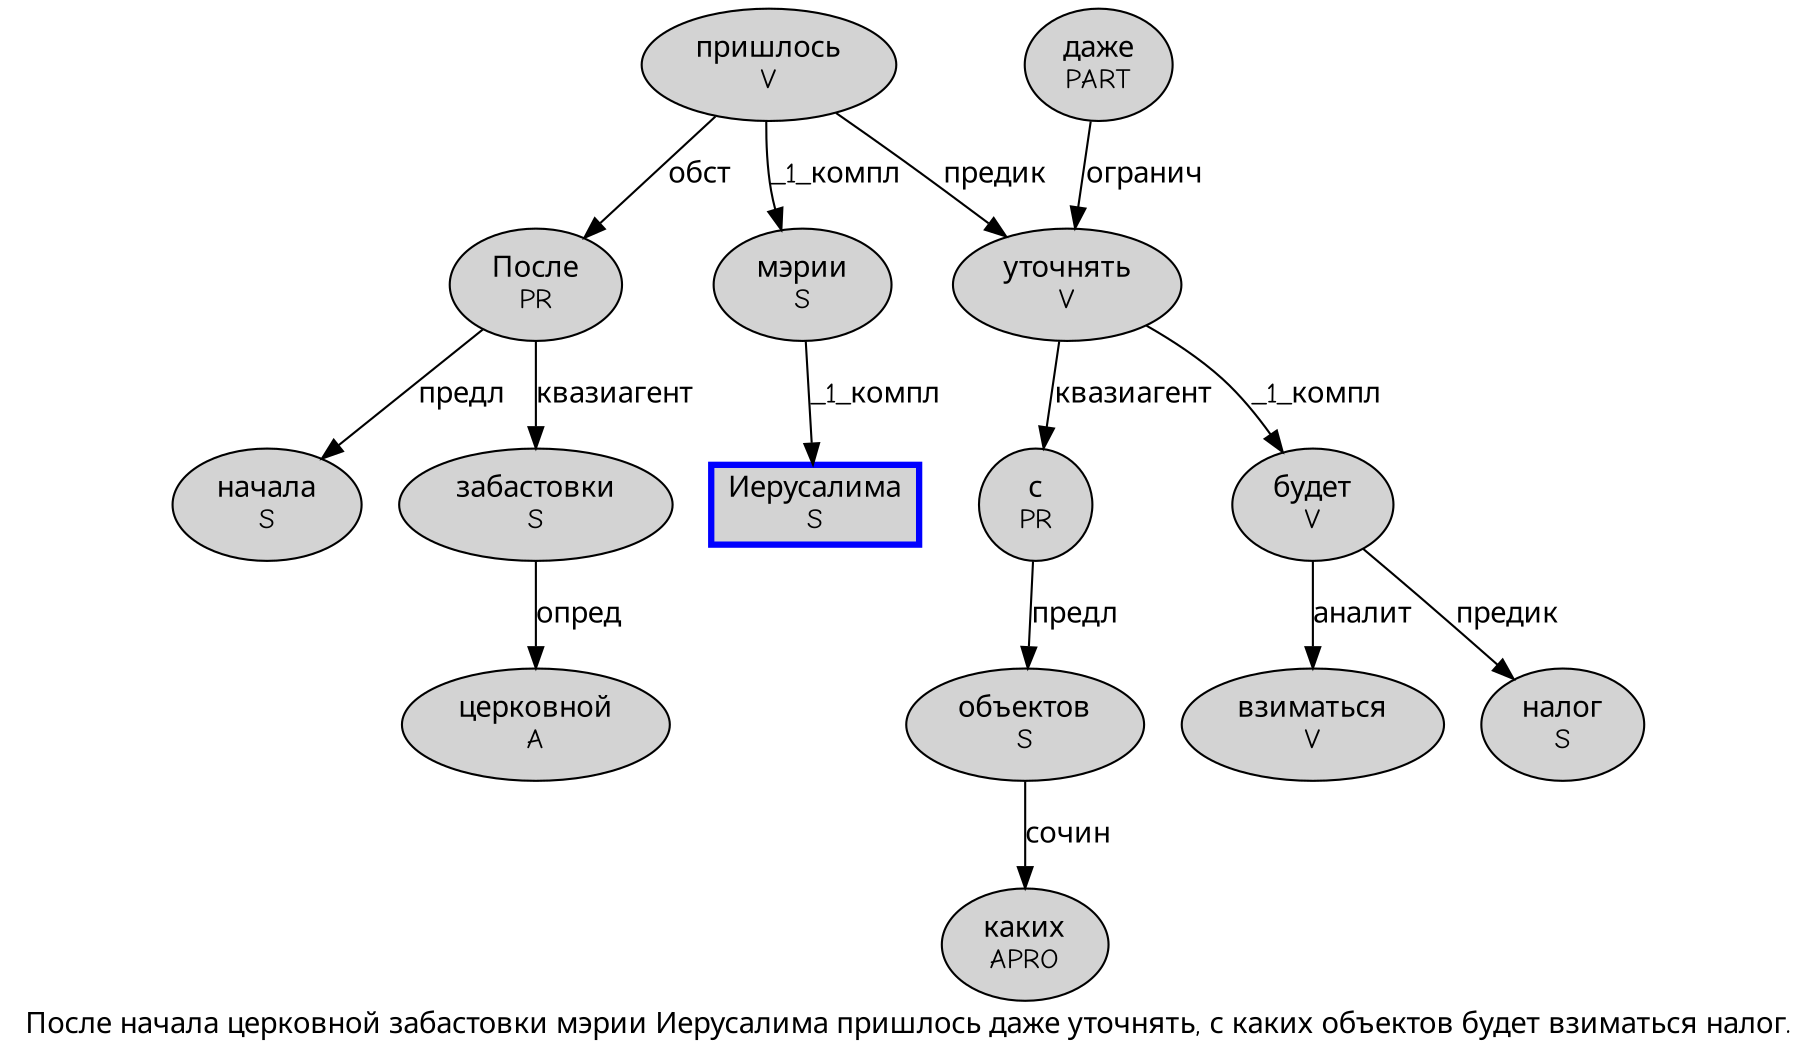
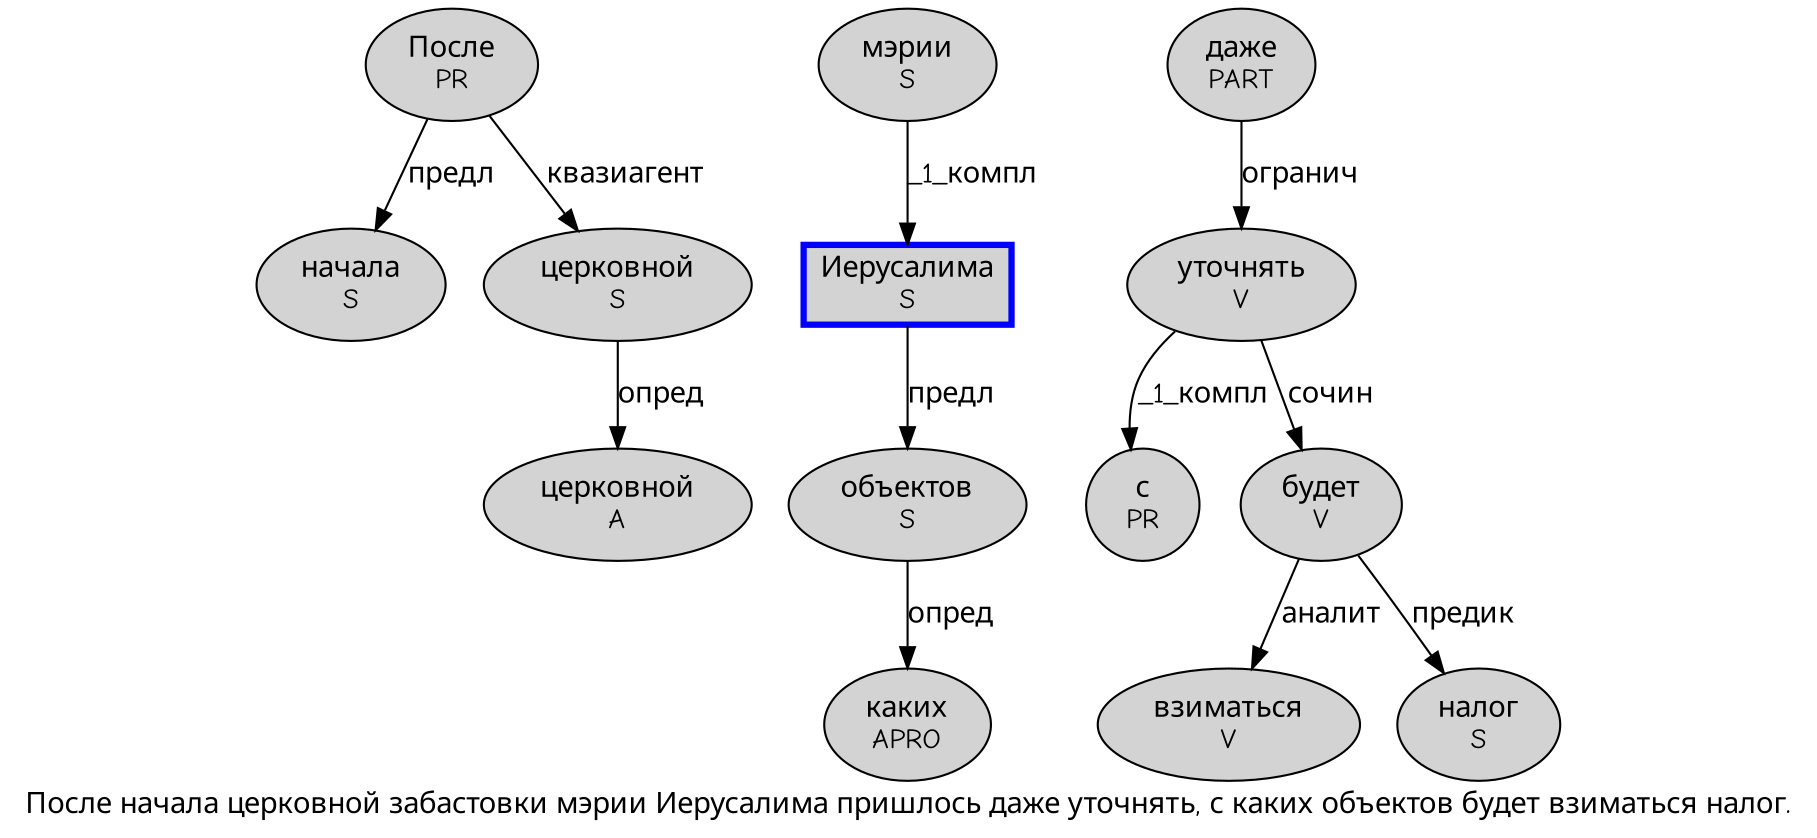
node "пришлось V": removed
edge "уточнять V" -> "с PR": label "квазиагент" -> "_1_компл"
edge "уточнять V" -> "будет V": label "_1_компл" -> "сочин"
node "забастовки S": label "забастовки S" -> "церковной S"
edge "с PR" -> "объектов S": now "Иерусалима S" -> "объектов S"
edge "объектов S" -> "каких APRO": label "сочин" -> "опред"
